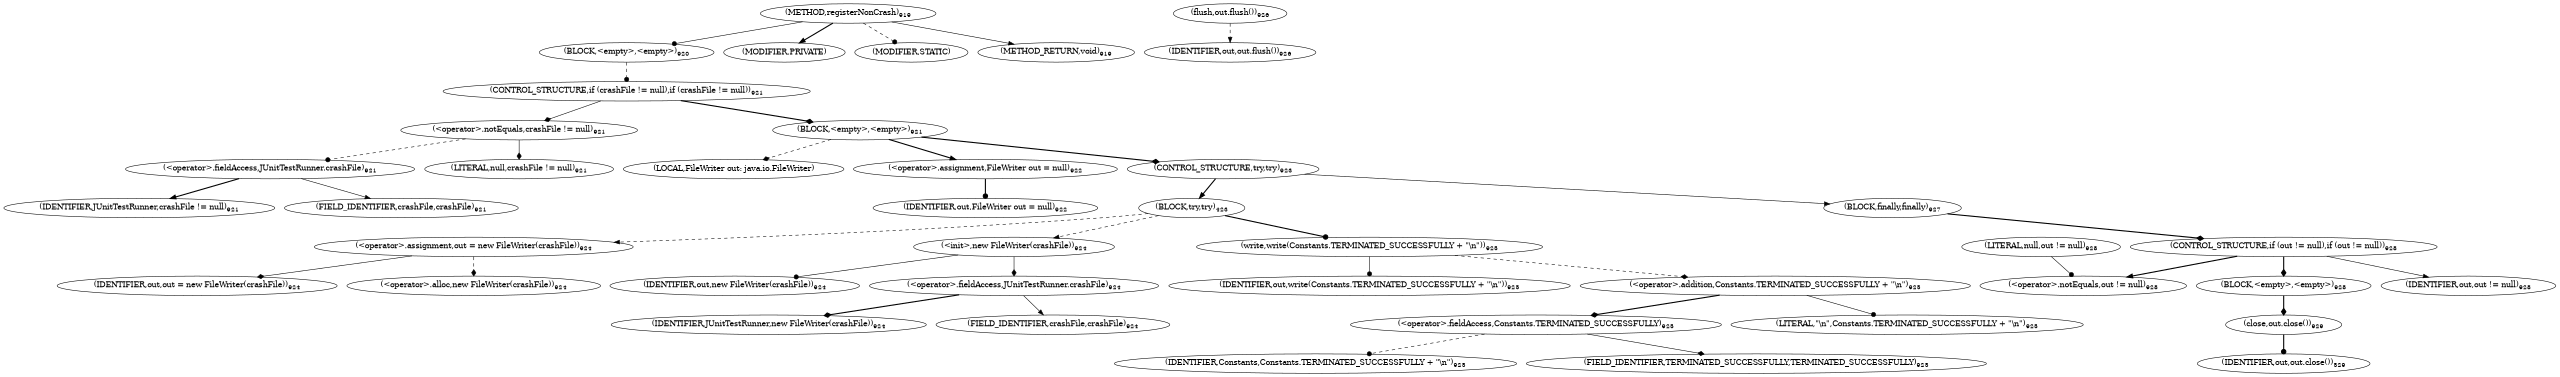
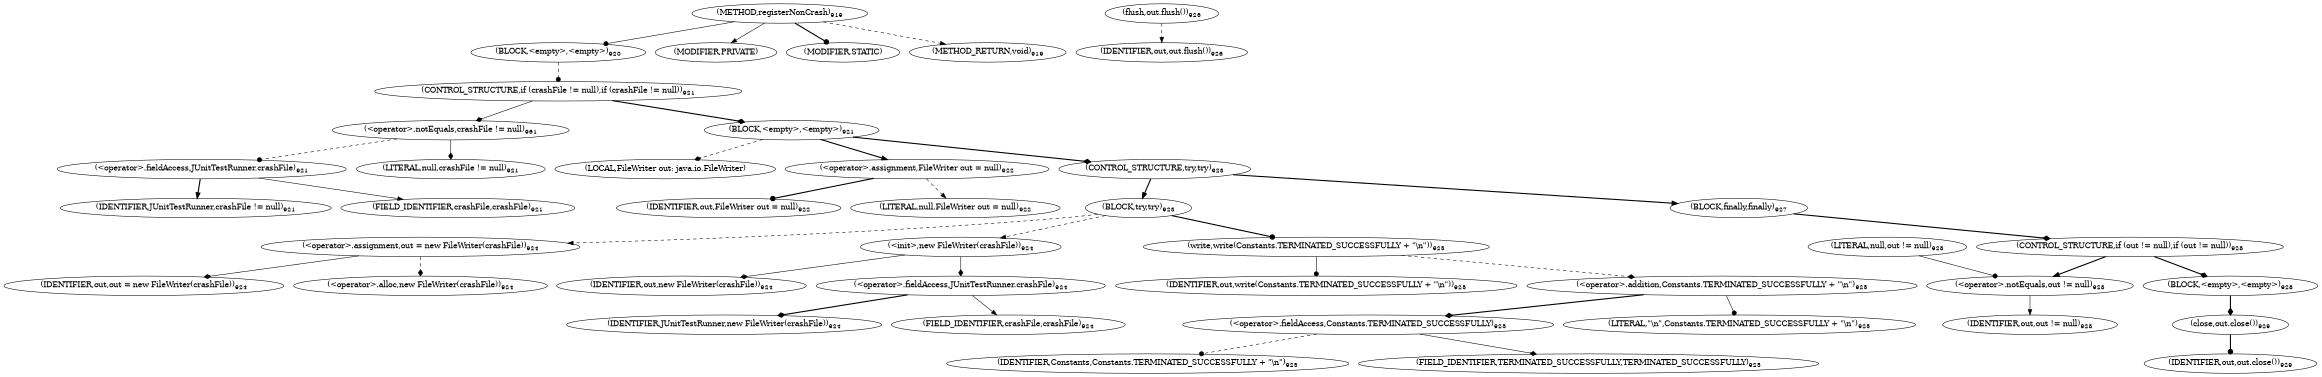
edge "(METHOD,registerNonCrash)" -> "(MODIFIER,PRIVATE)": style bold -> solid
edge "(METHOD,registerNonCrash)" -> "(MODIFIER,STATIC)": style dashed -> bold
edge "(METHOD,registerNonCrash)" -> "(METHOD_RETURN,void)": style solid -> dashed
node "(<operator>.notEquals,crashFile != null)": text "921" -> "961"
edge "(CONTROL_STRUCTURE,try,try)" -> "(BLOCK,finally,finally)": style solid -> bold
node "(BLOCK,try,try)": text "423" -> "923"
node "(LITERAL,null,FileWriter out = null)": added
edge "(<init>,new FileWriter(crashFile))" -> "(IDENTIFIER,out,new FileWriter(crashFile))": arrowhead dot -> diamond
edge "(CONTROL_STRUCTURE,if (out != null),if (out != null))" -> "(IDENTIFIER,out,out != null)": now "(<operator>.notEquals,out != null)" -> "(IDENTIFIER,out,out != null)"
node "(IDENTIFIER,out,out.close())": text "529" -> "929"
